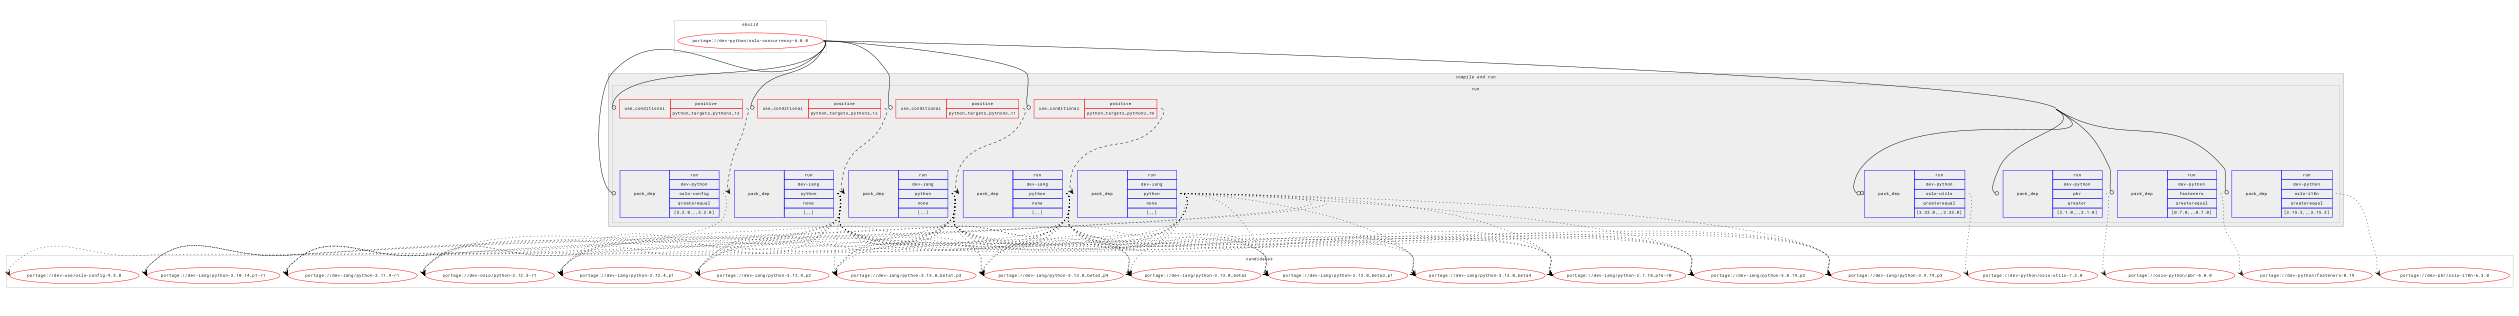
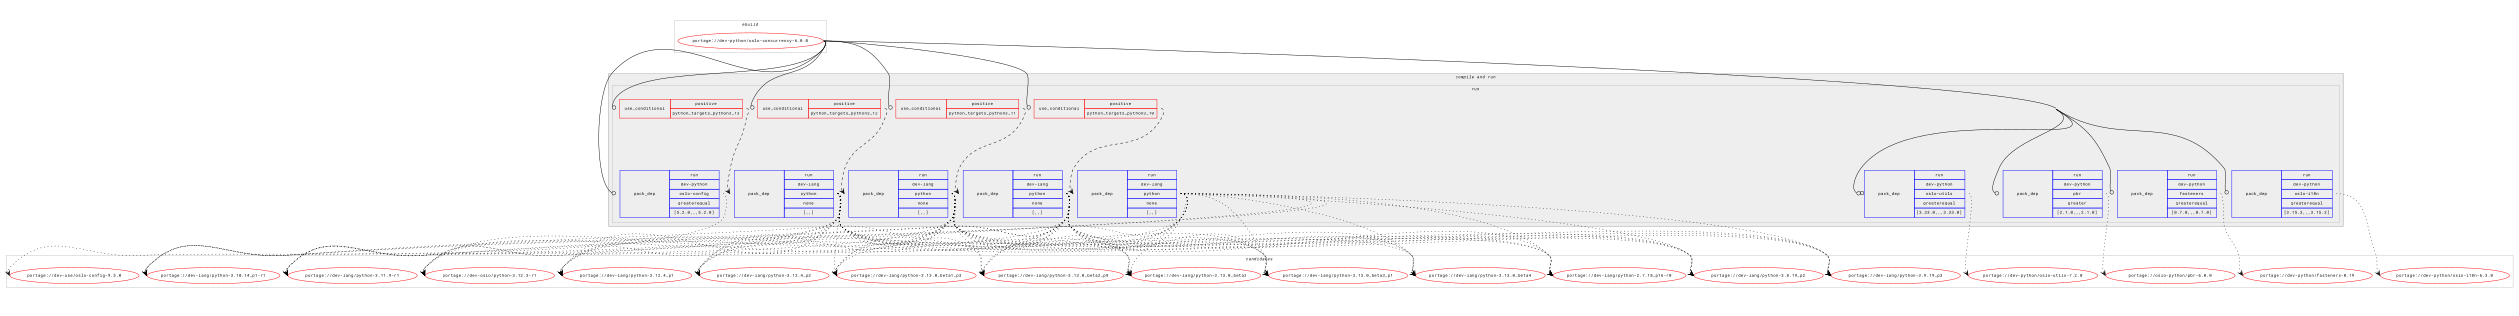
node "portage://dev-pbr/oslo-i18n-6.3.0": label "portage://dev-pbr/oslo-i18n-6.3.0" -> "portage://dev-python/oslo-i18n-6.3.0"
